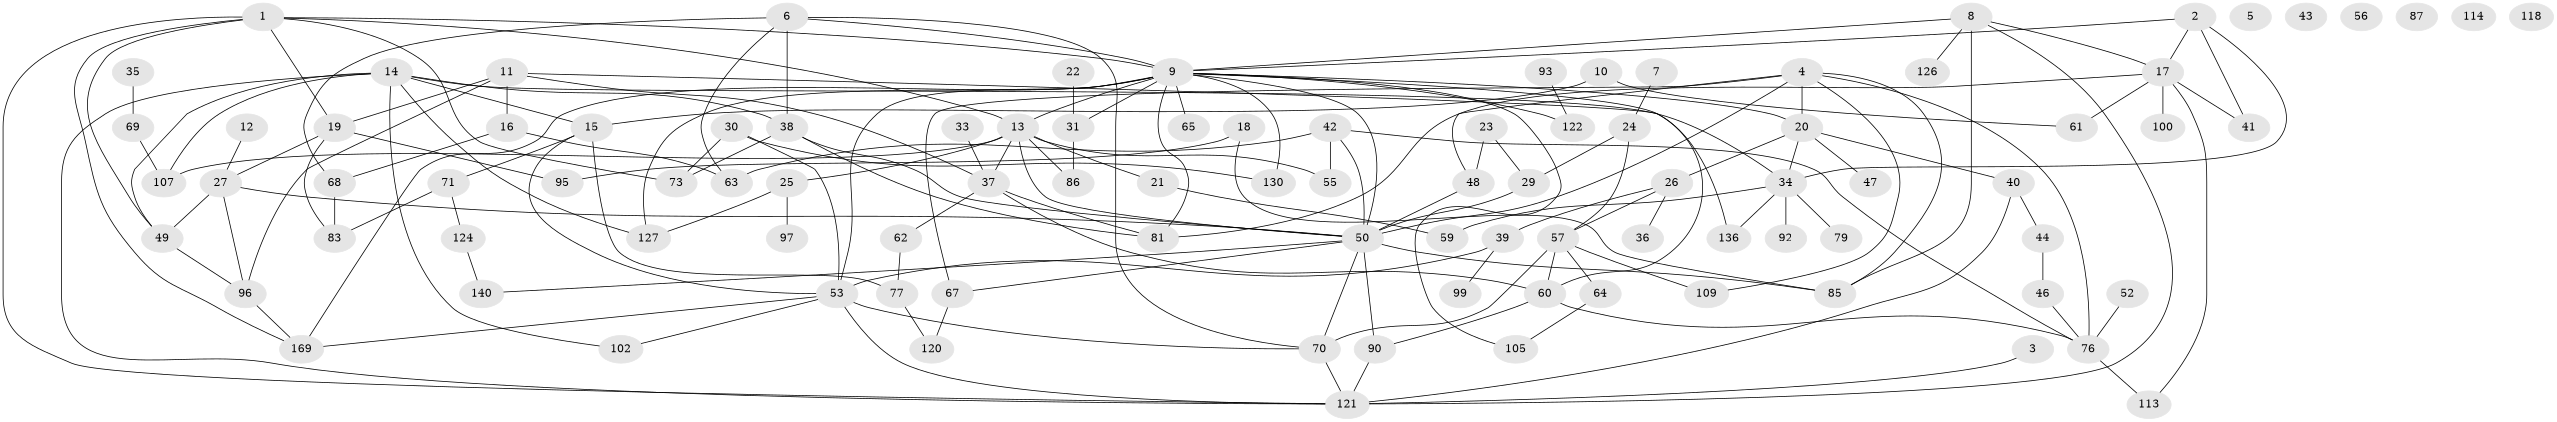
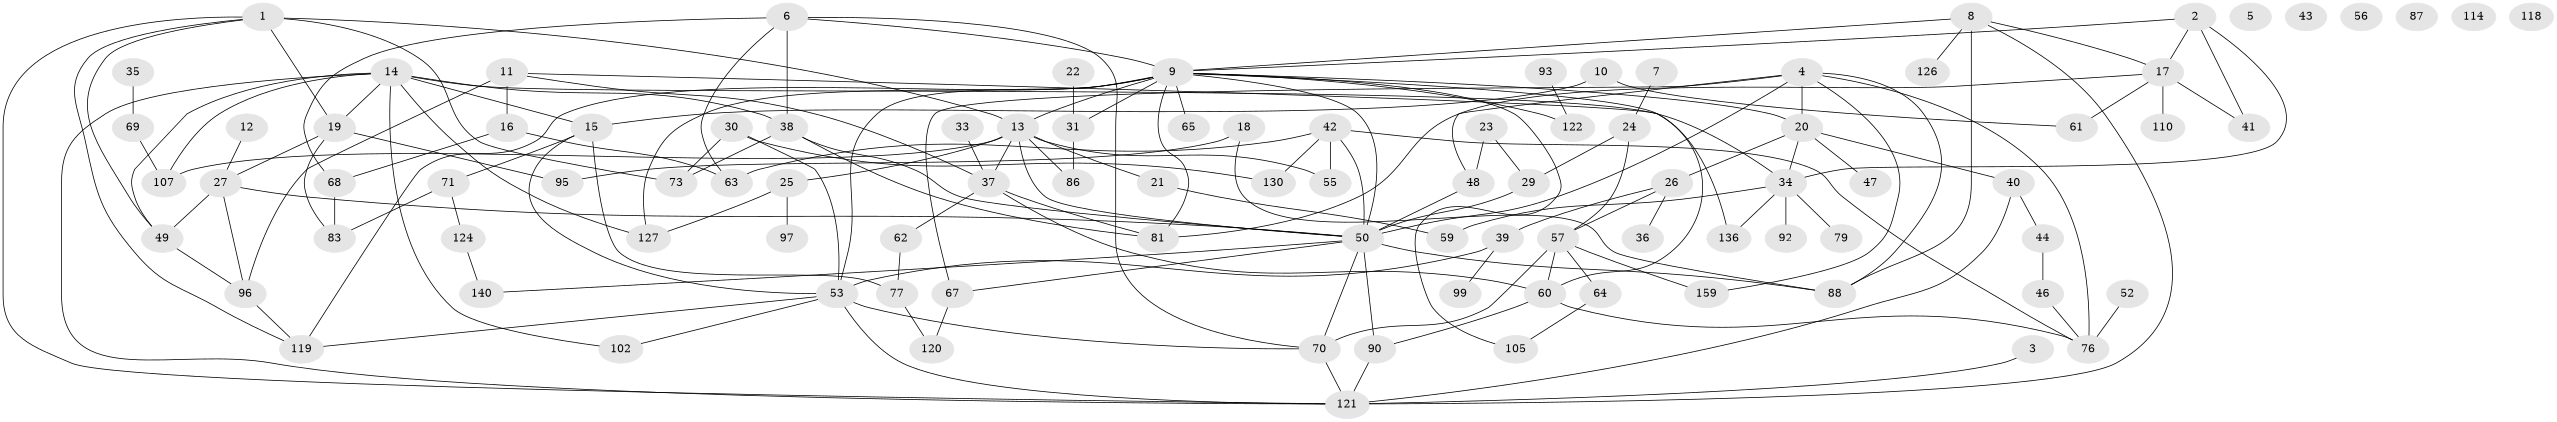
edge "1" -- "9": removed
edge "11" -- "19": now "14" -- "19"
edge "9" -- "130": now "42" -- "130"
node "100": label "100" -> "110"
node "109": label "109" -> "159"
node "85": label "85" -> "88"
node "169": label "169" -> "119"
node "113": removed
